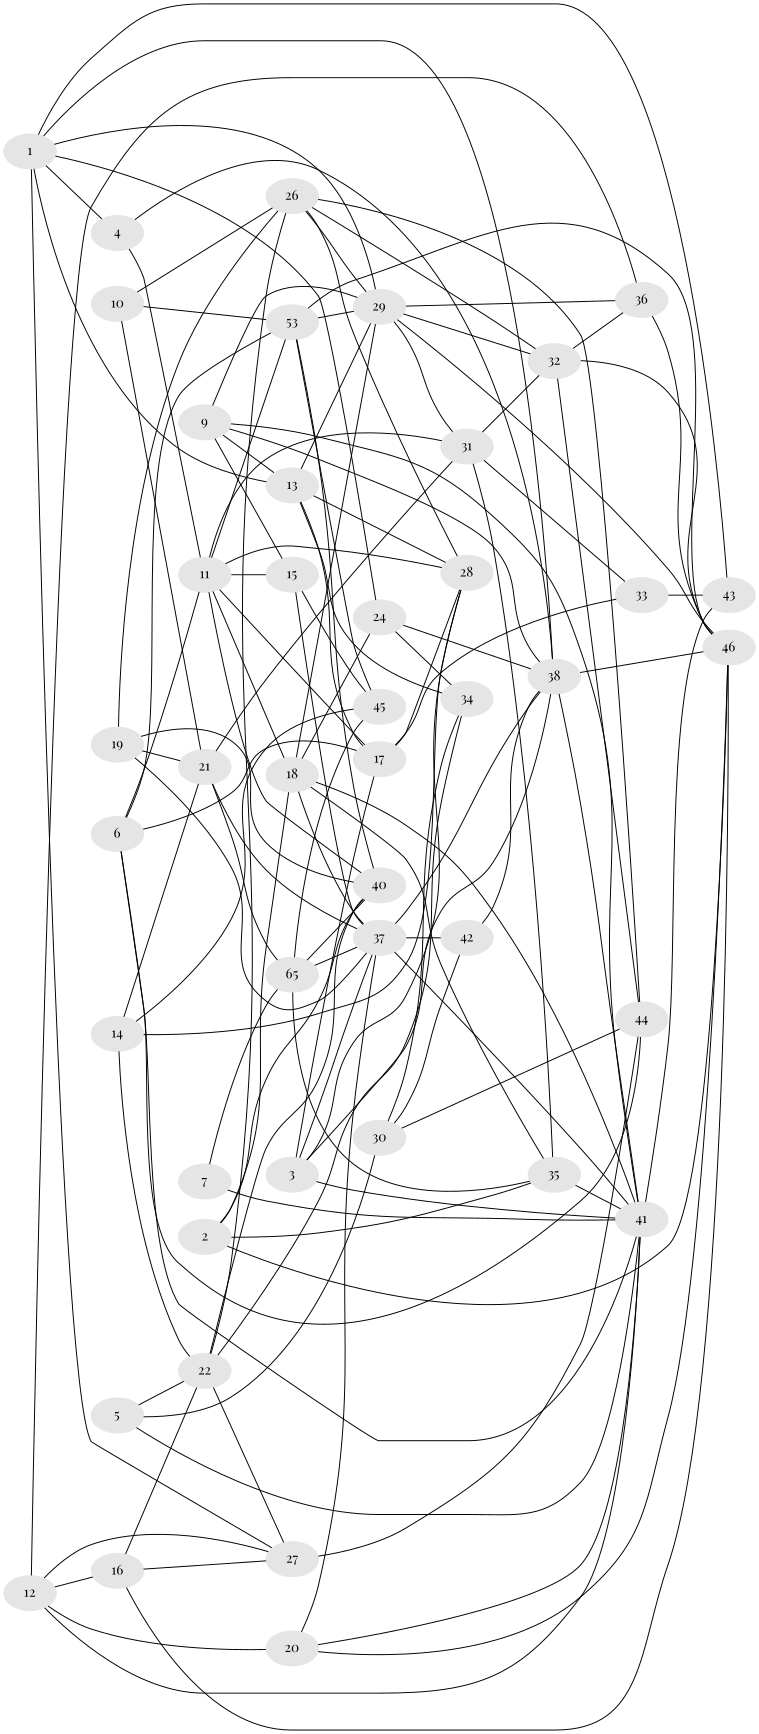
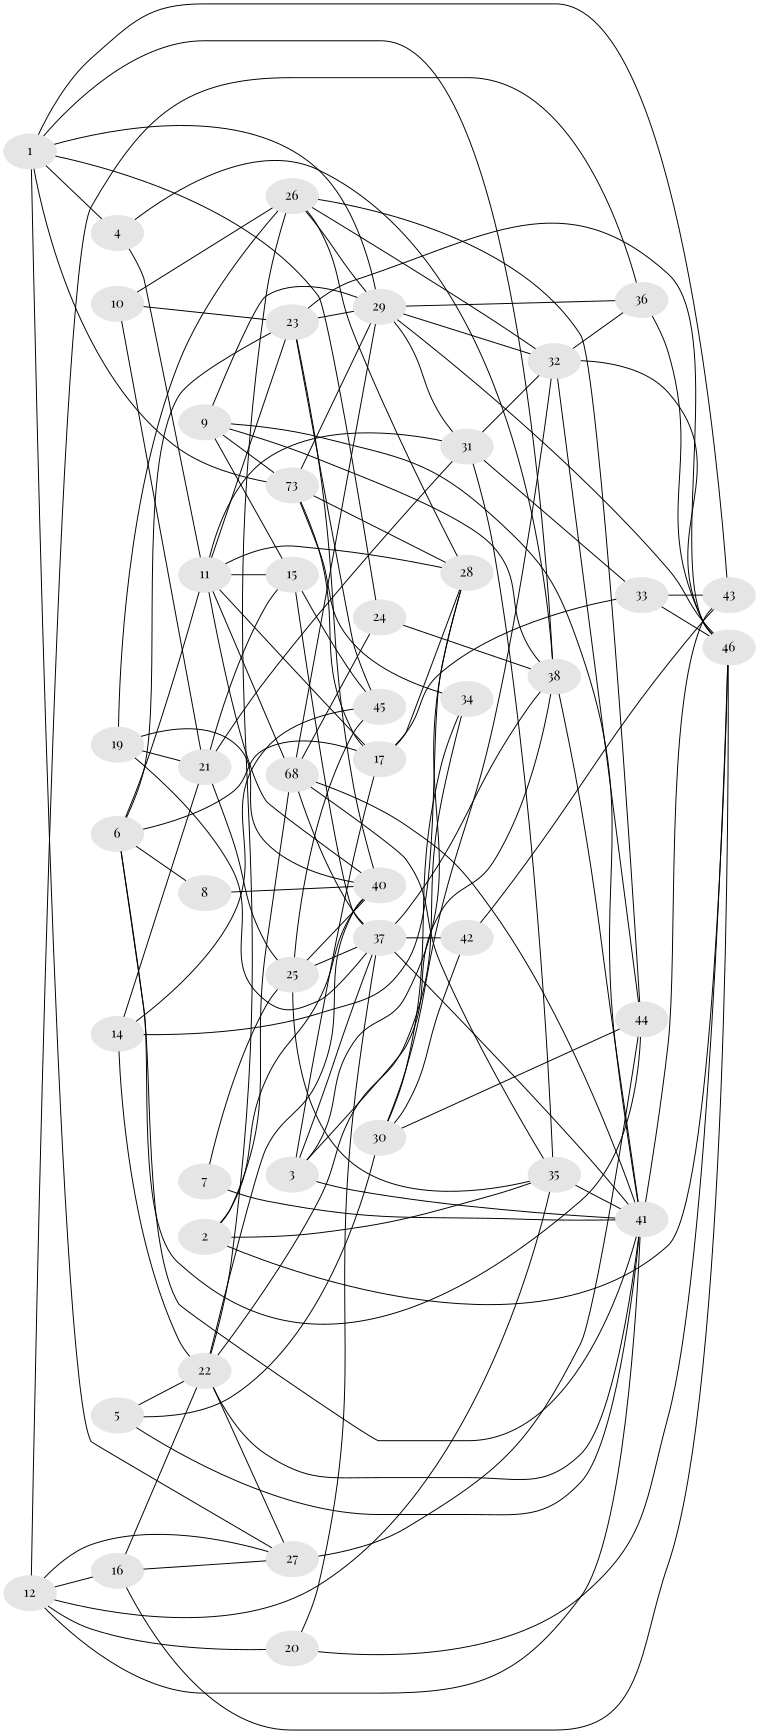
node "53": label "53" -> "23"
node "13": label "13" -> "73"
edge "24" -- "34": removed
edge "46" -- "38": now "46" -- "33"
edge "32" -- "30": added
node "18": label "18" -> "68"
edge "38" -- "42": now "43" -- "42"
edge "21" -- "37": now "21" -- "15"
node "8": added
node "65": label "65" -> "25"
edge "35" -- "12": added
edge "41" -- "20": now "41" -- "22"
